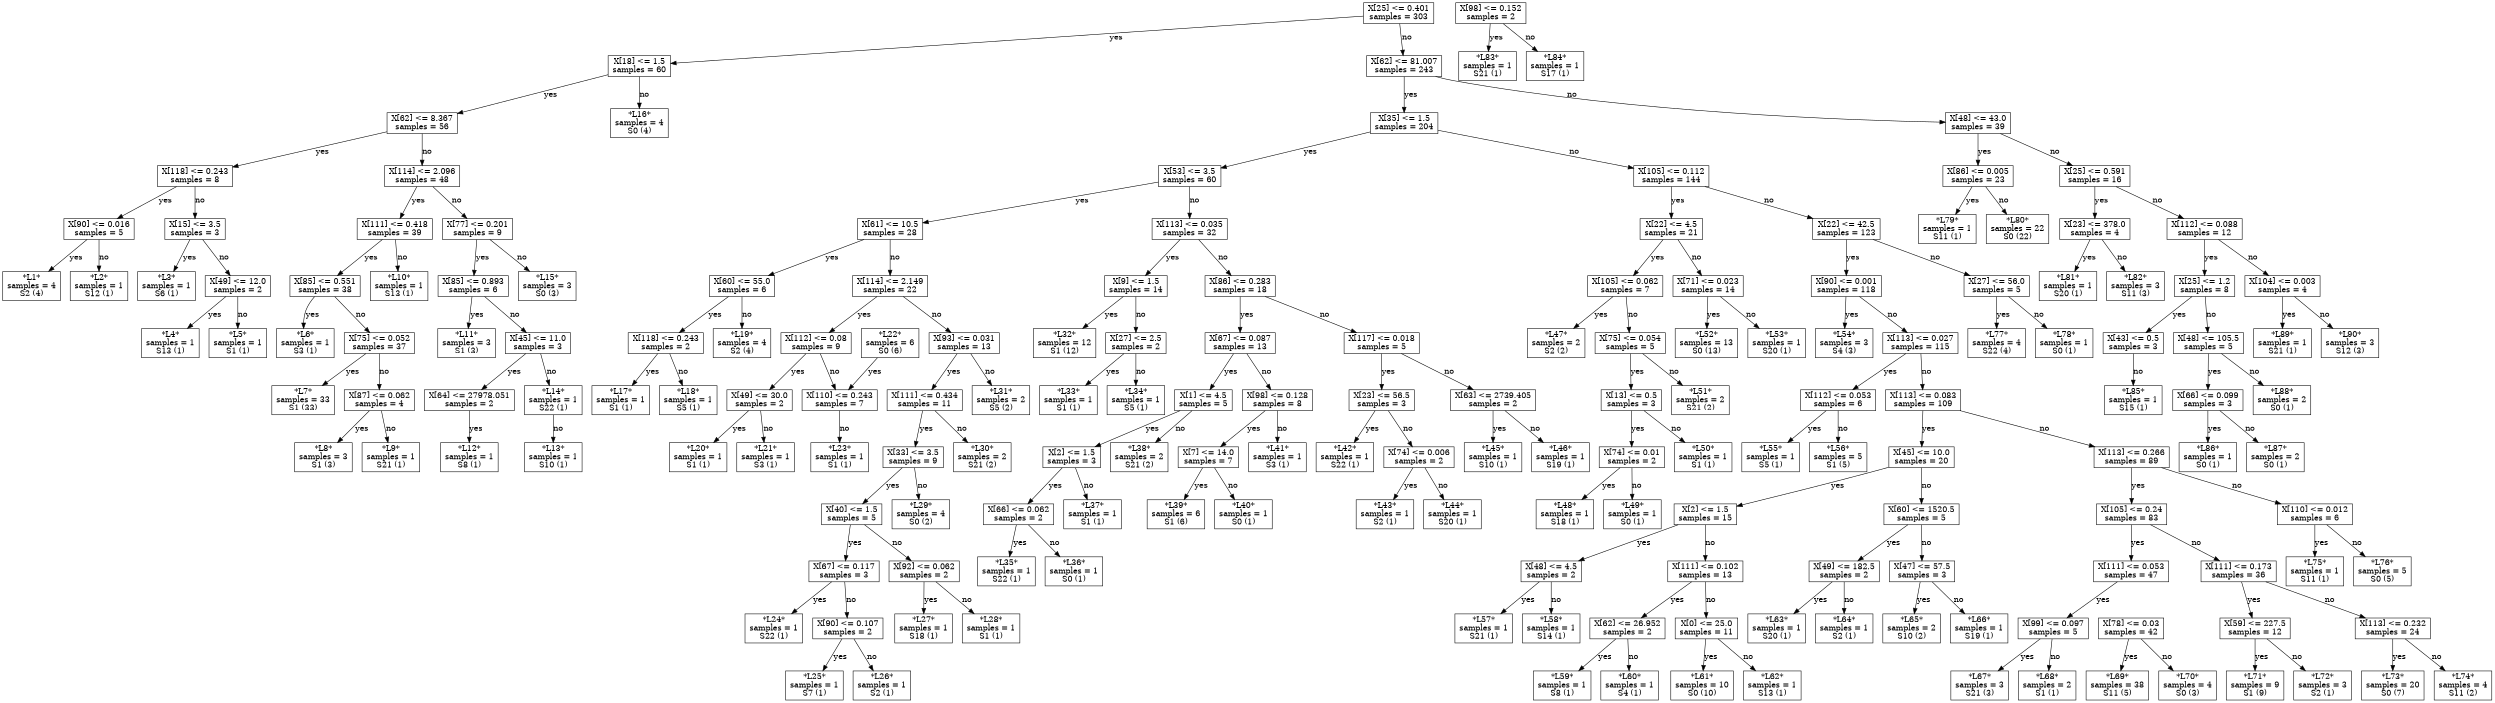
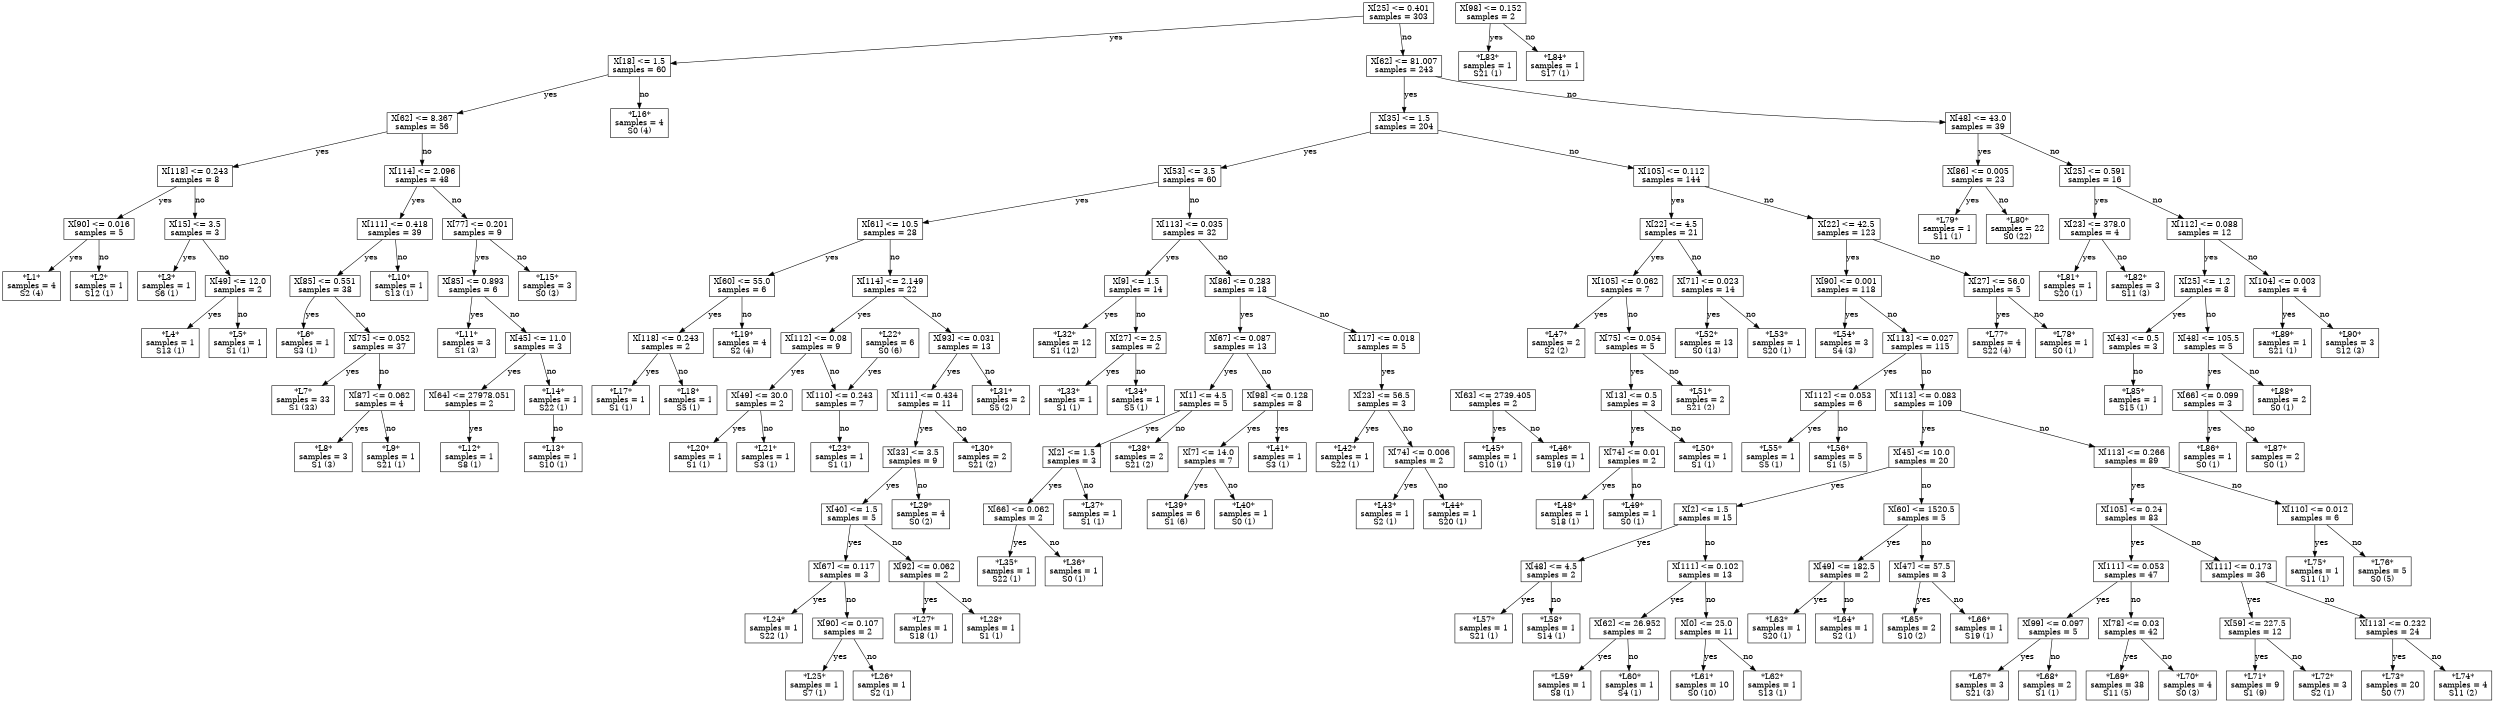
edge "X[117] <= 0.018 samples = 5" -> "X[63] <= 2739.405 samples = 2": removed, label "no"
edge "X[98] <= 0.128 samples = 8" -> "*L41* samples = 1 S3 (1)": label "no" -> "yes"
edge "X[111] <= 0.053 samples = 47" -> "X[78] <= 0.03 samples = 42": added, label "no"
